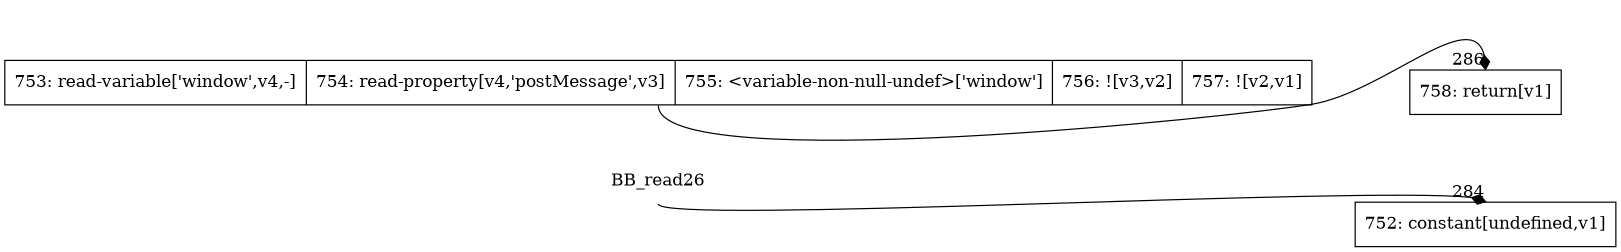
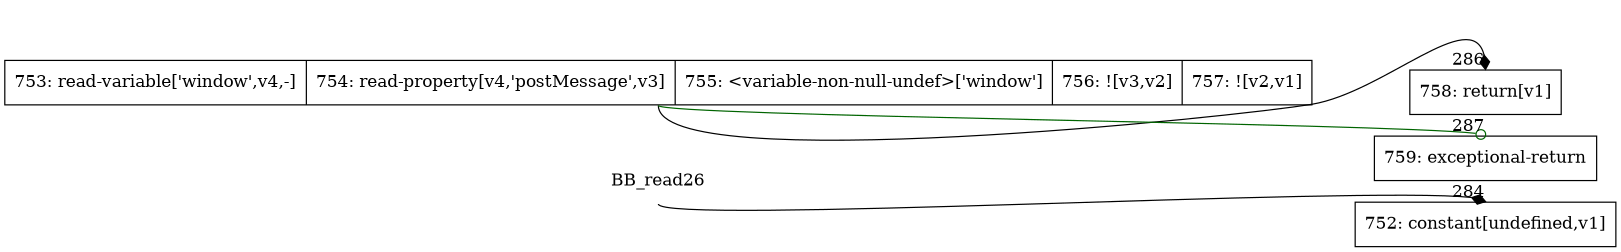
node "759: exceptional-return": added
